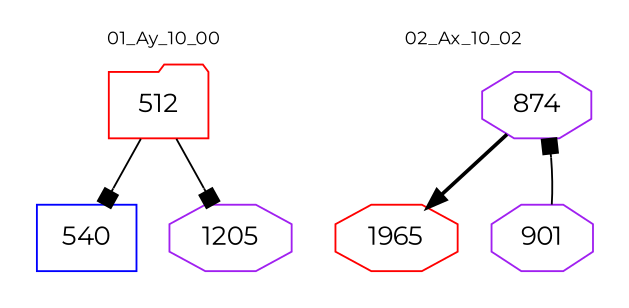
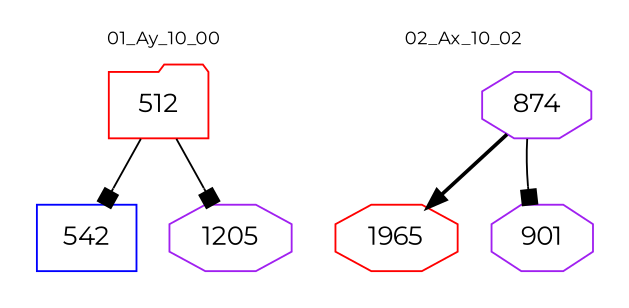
edge "901" -> "874": reversed
node "540": label "540" -> "542"
